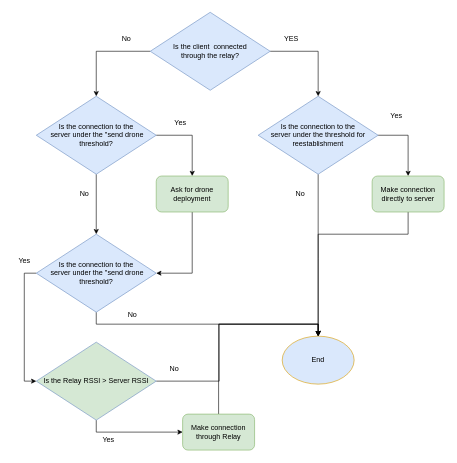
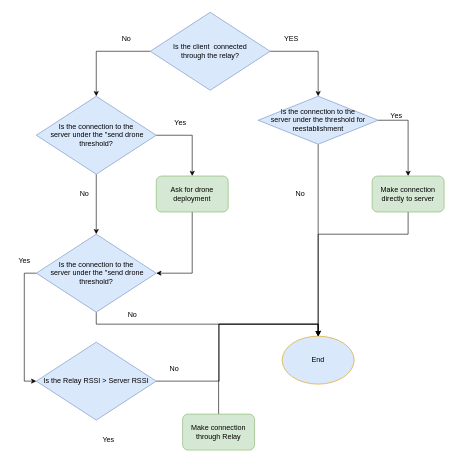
node "Is the connection to the server under the threshold for reestablishment": size 120x78 -> 120x48
node "Is the Relay RSSI > Server RSSI": fillcolor #d5e8d4 -> #dae8fc
edge "Is the Relay RSSI > Server RSSI" -> "Make connection through Relay": removed
